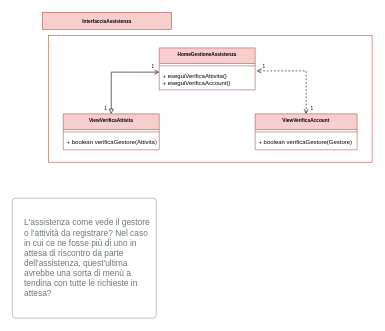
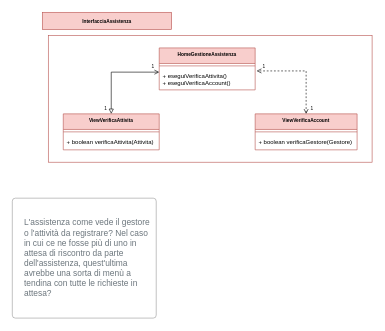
node "+ boolean verificaGestore(Attivita)": label "+ boolean verificaGestore(Attivita)" -> "+ boolean verificaAttivita(Attivita)"
